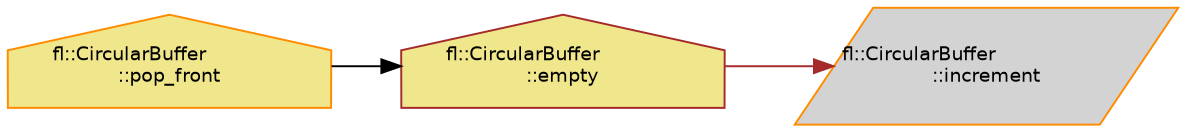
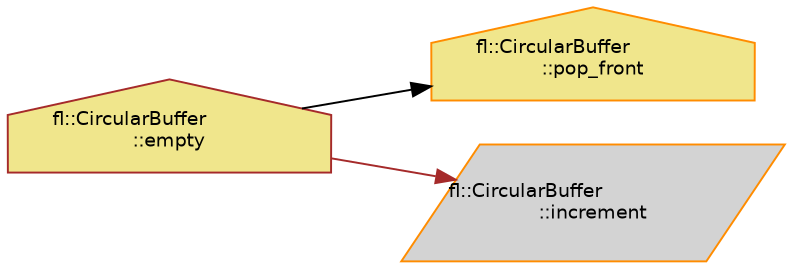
edge "fl::CircularBuffer ::pop_front" -> "fl::CircularBuffer ::empty": reversed
